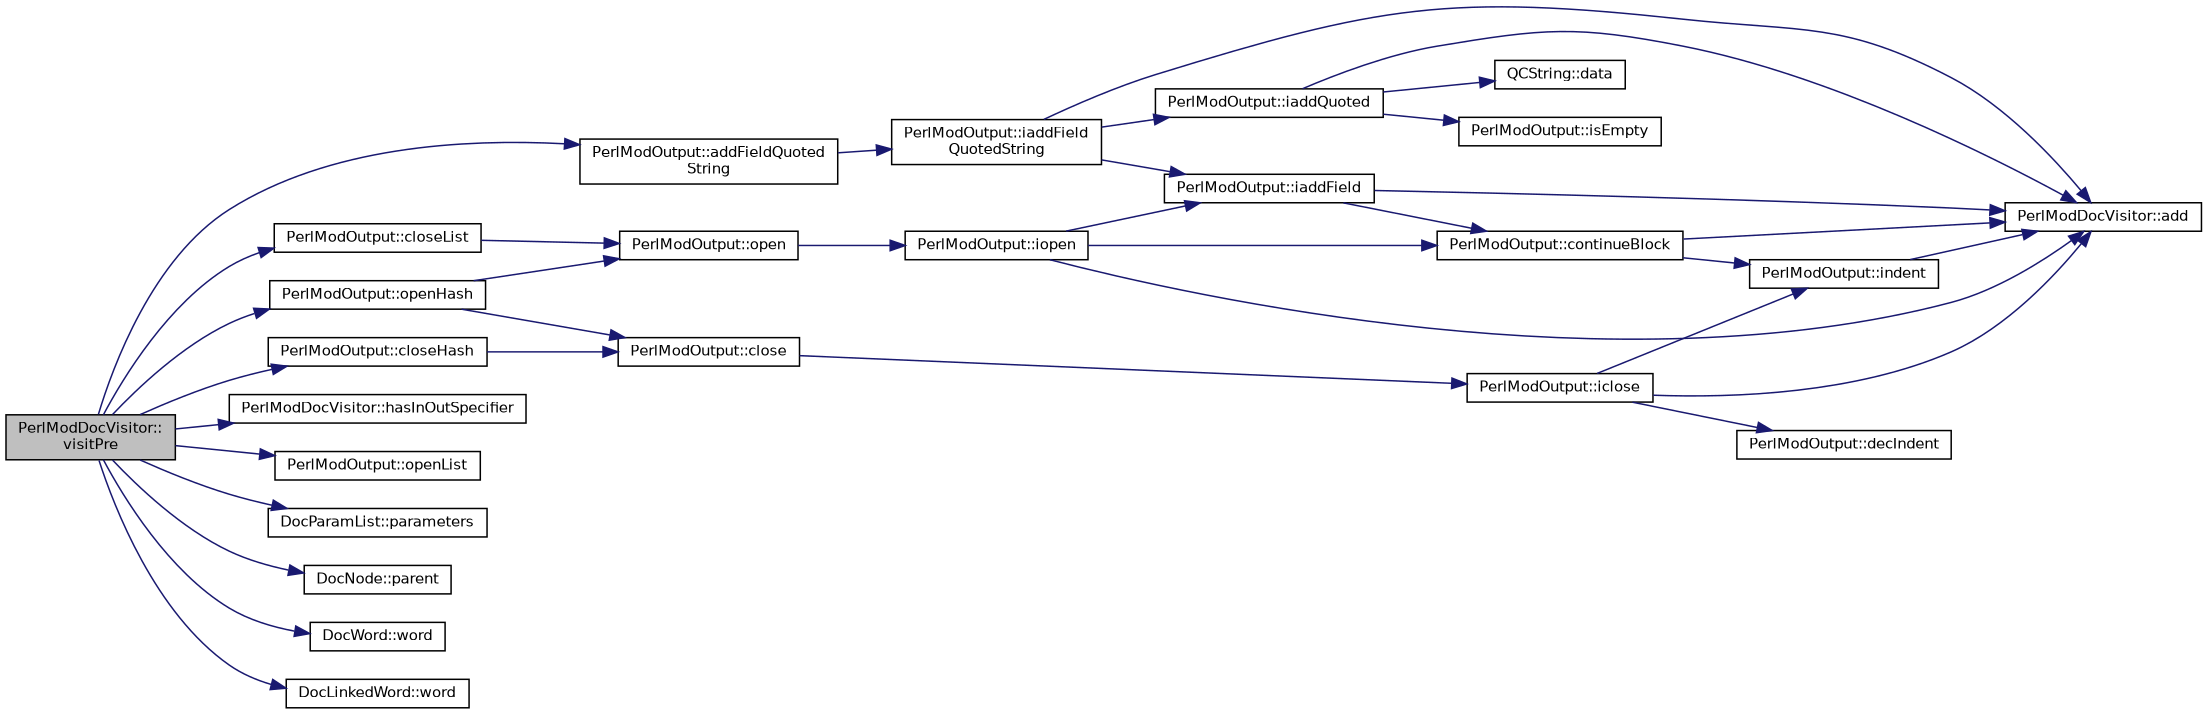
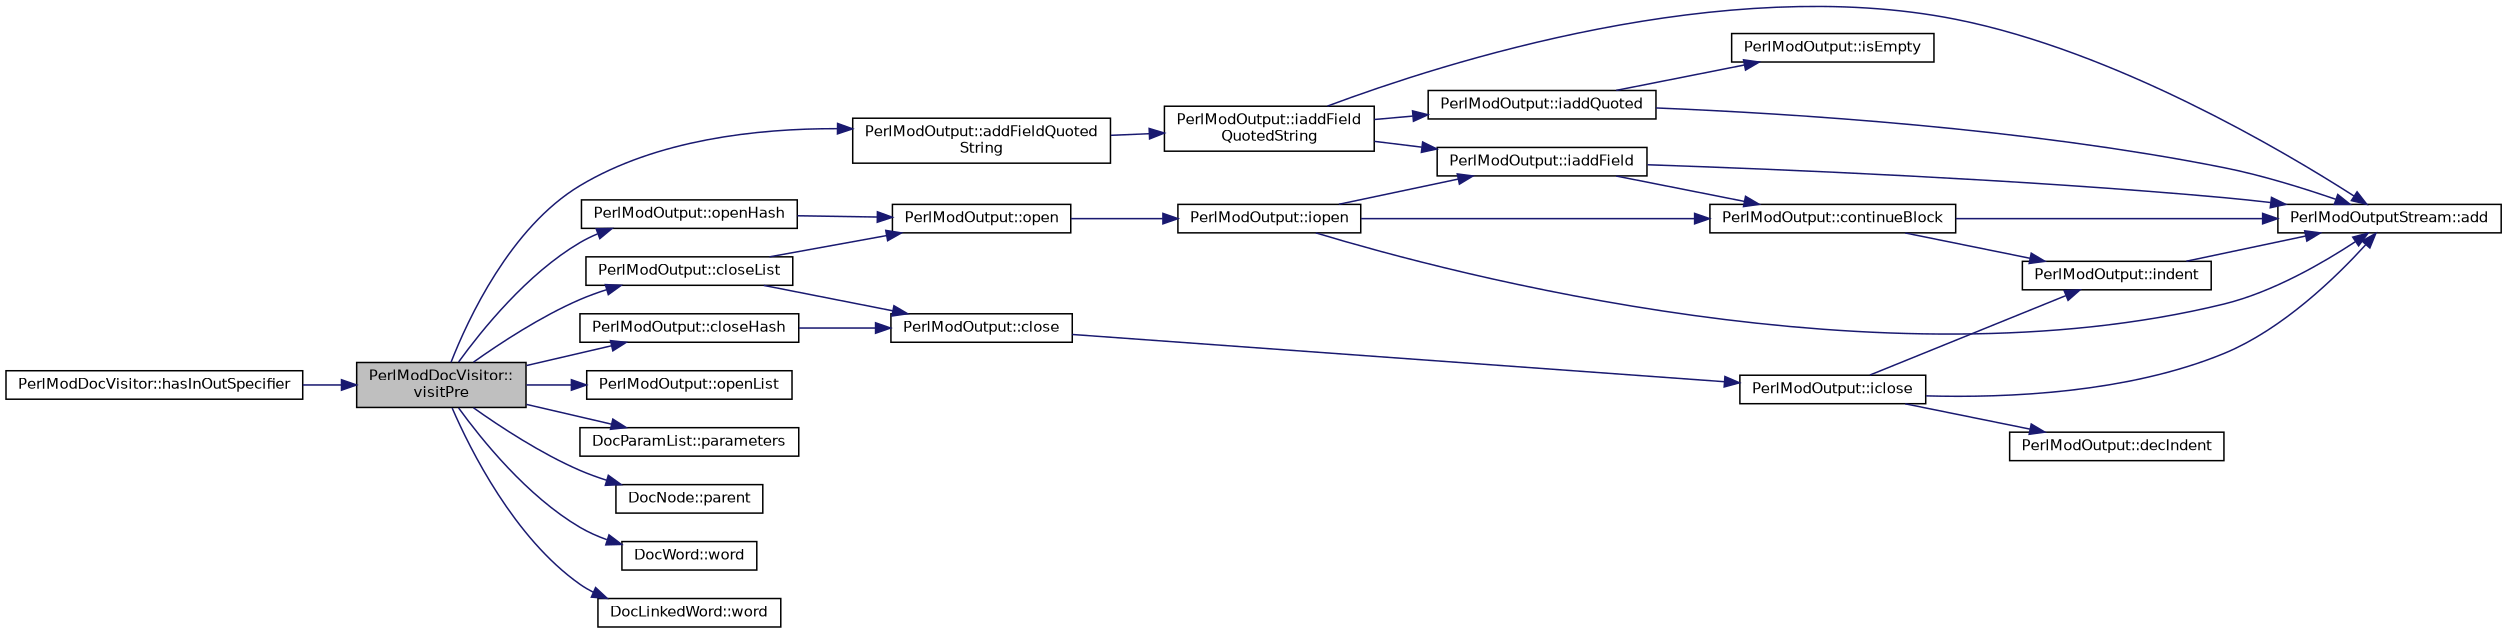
node "QCString::data": removed
node "PerlModDocVisitor::add": label "PerlModDocVisitor::add" -> "PerlModOutputStream::add"
edge "PerlModOutput::openHash" -> "PerlModOutput::close": now "PerlModOutput::closeList" -> "PerlModOutput::close"
edge "PerlModDocVisitor:: visitPre" -> "PerlModDocVisitor::hasInOutSpecifier": reversed
